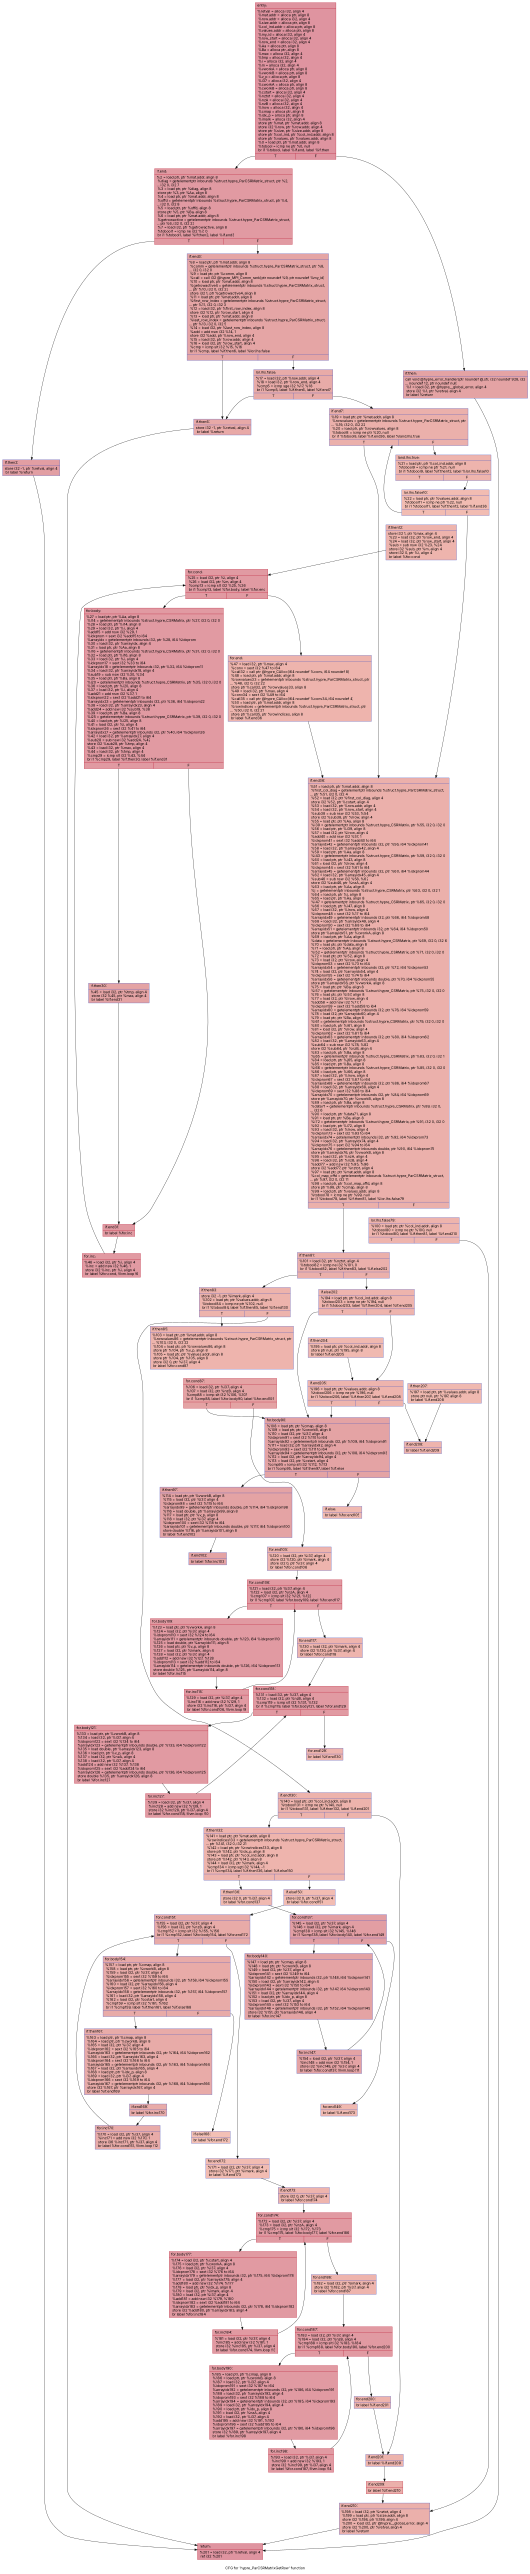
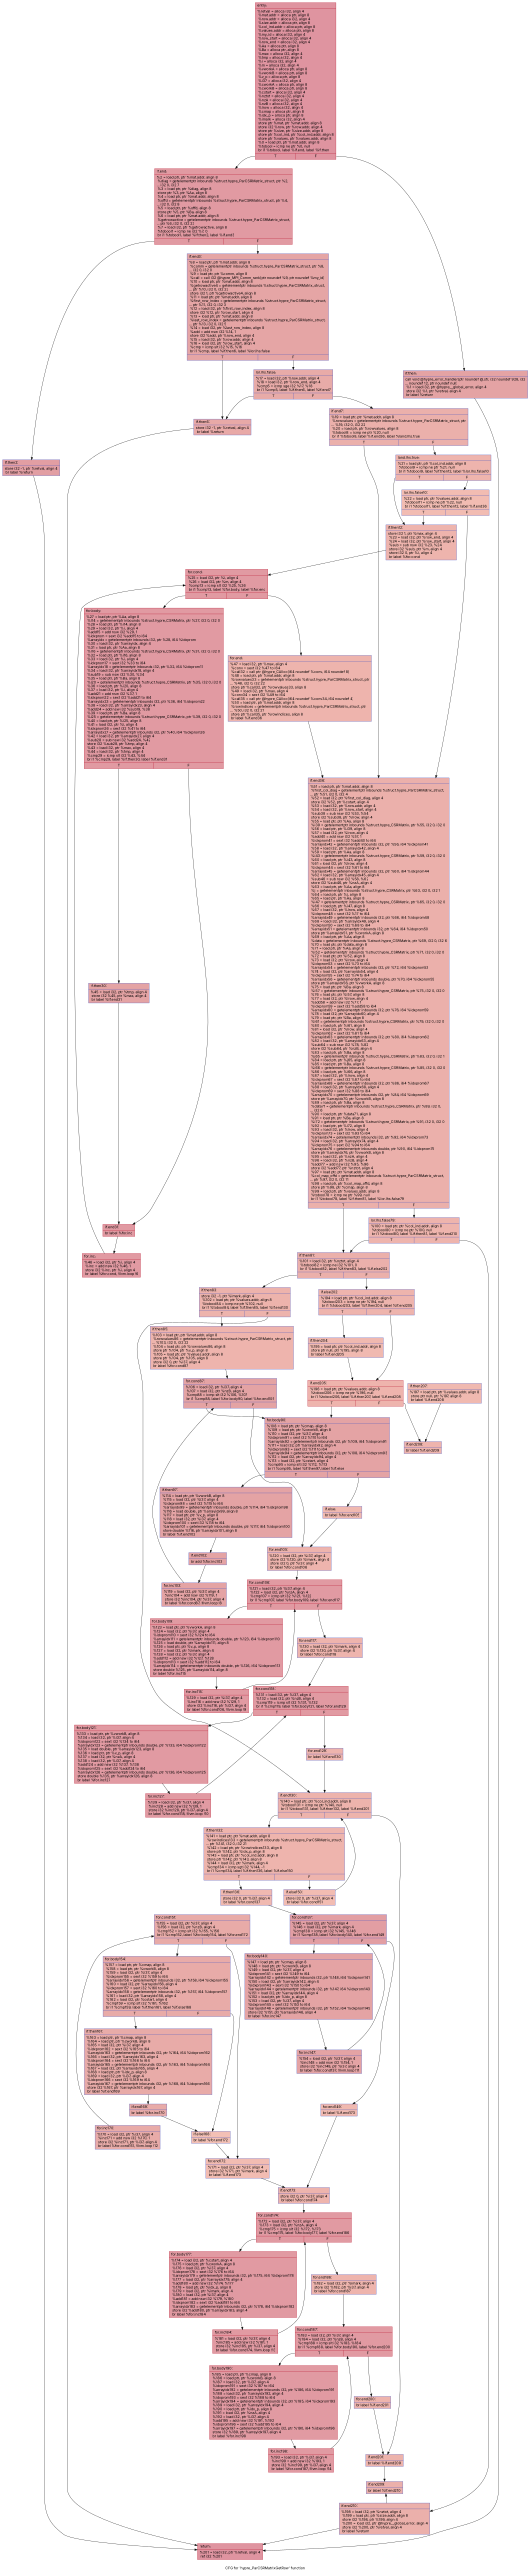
edge "lor.lhs.false10:" -> "if.end7:": now "lor.lhs.false10:" -> "if.then12:"
edge "land.lhs.true:" -> "if.then12:": added
edge "if.end36:" -> "lor.lhs.false79:": added
edge "lor.lhs.false79:" -> "if.then81:": added
edge "if.else202:" -> "for.body90:": now "if.else202:" -> "if.then204:"
edge "if.then85:" -> "for.cond87:": added
node "for.cond87:": color #b70d28ff -> #3d50c3ff
node "if.end205:": color #3d50c3ff -> #b70d28ff
edge "if.else:" -> "for.end105:": added
node "if.end102:": text "br label %for.inc103" -> "br add %for.inc103"
node "for.inc103:": added
edge "for.end129:" -> "if.end130:": added
edge "if.else150:" -> "for.cond151:": now "if.else150:" -> "if.end130:"
edge "if.end169:" -> "for.inc170:": now "if.end169:" -> "if.else168:"
node "for.inc170:": text "store i36 %inc171, ptr %i37, align 4" -> "store i32 %inc171, ptr %i37, align 4"
edge "if.else168:" -> "for.end172:": added
edge "for.end149:" -> "if.end173:": added
node "if.end209:": color #b70d28ff -> #3d50c3ff
edge "if.end209:" -> "if.end210:": reversed
